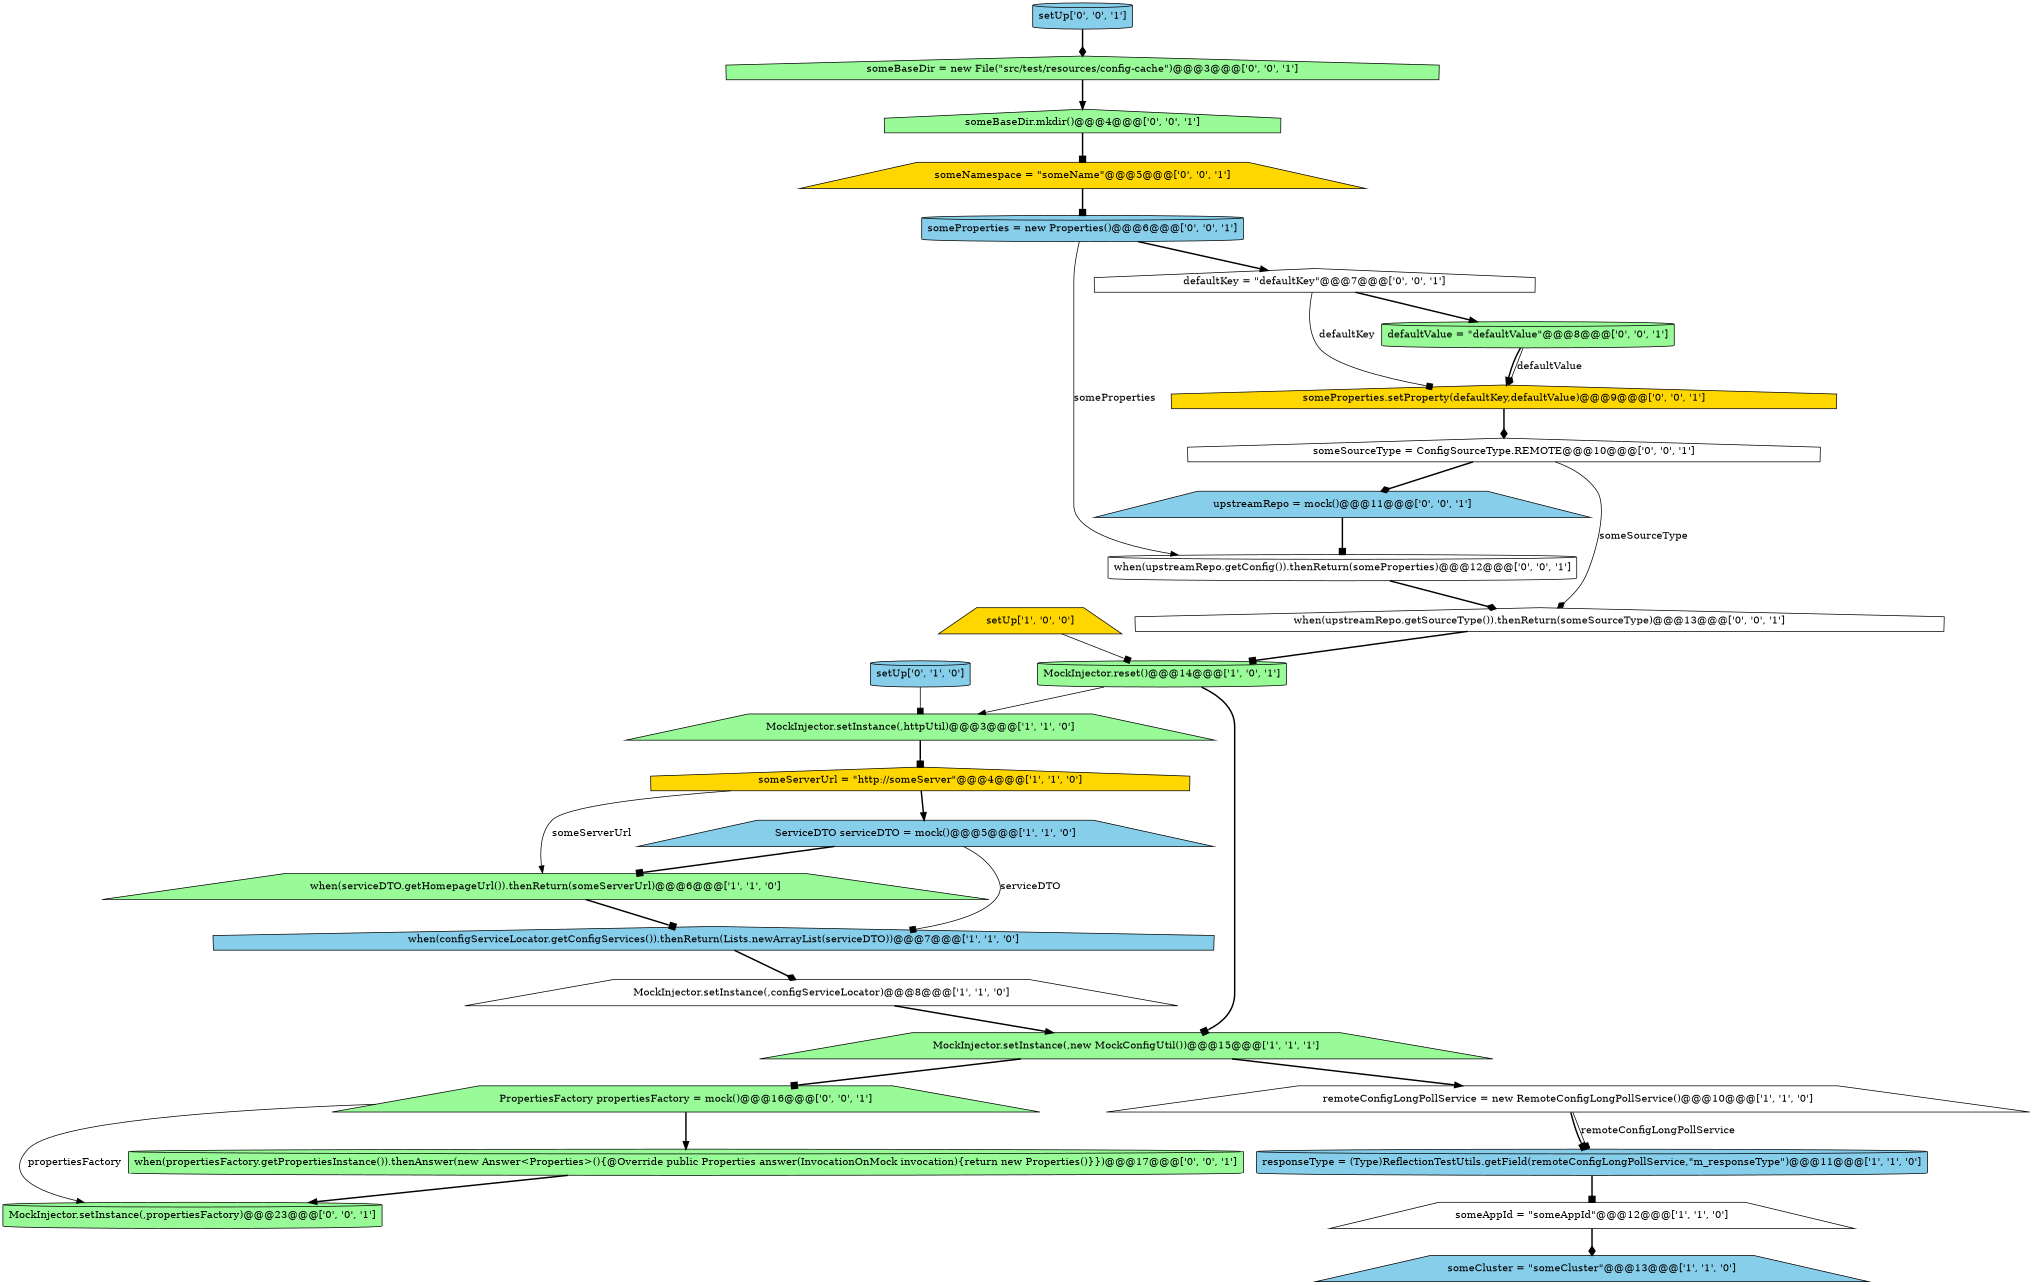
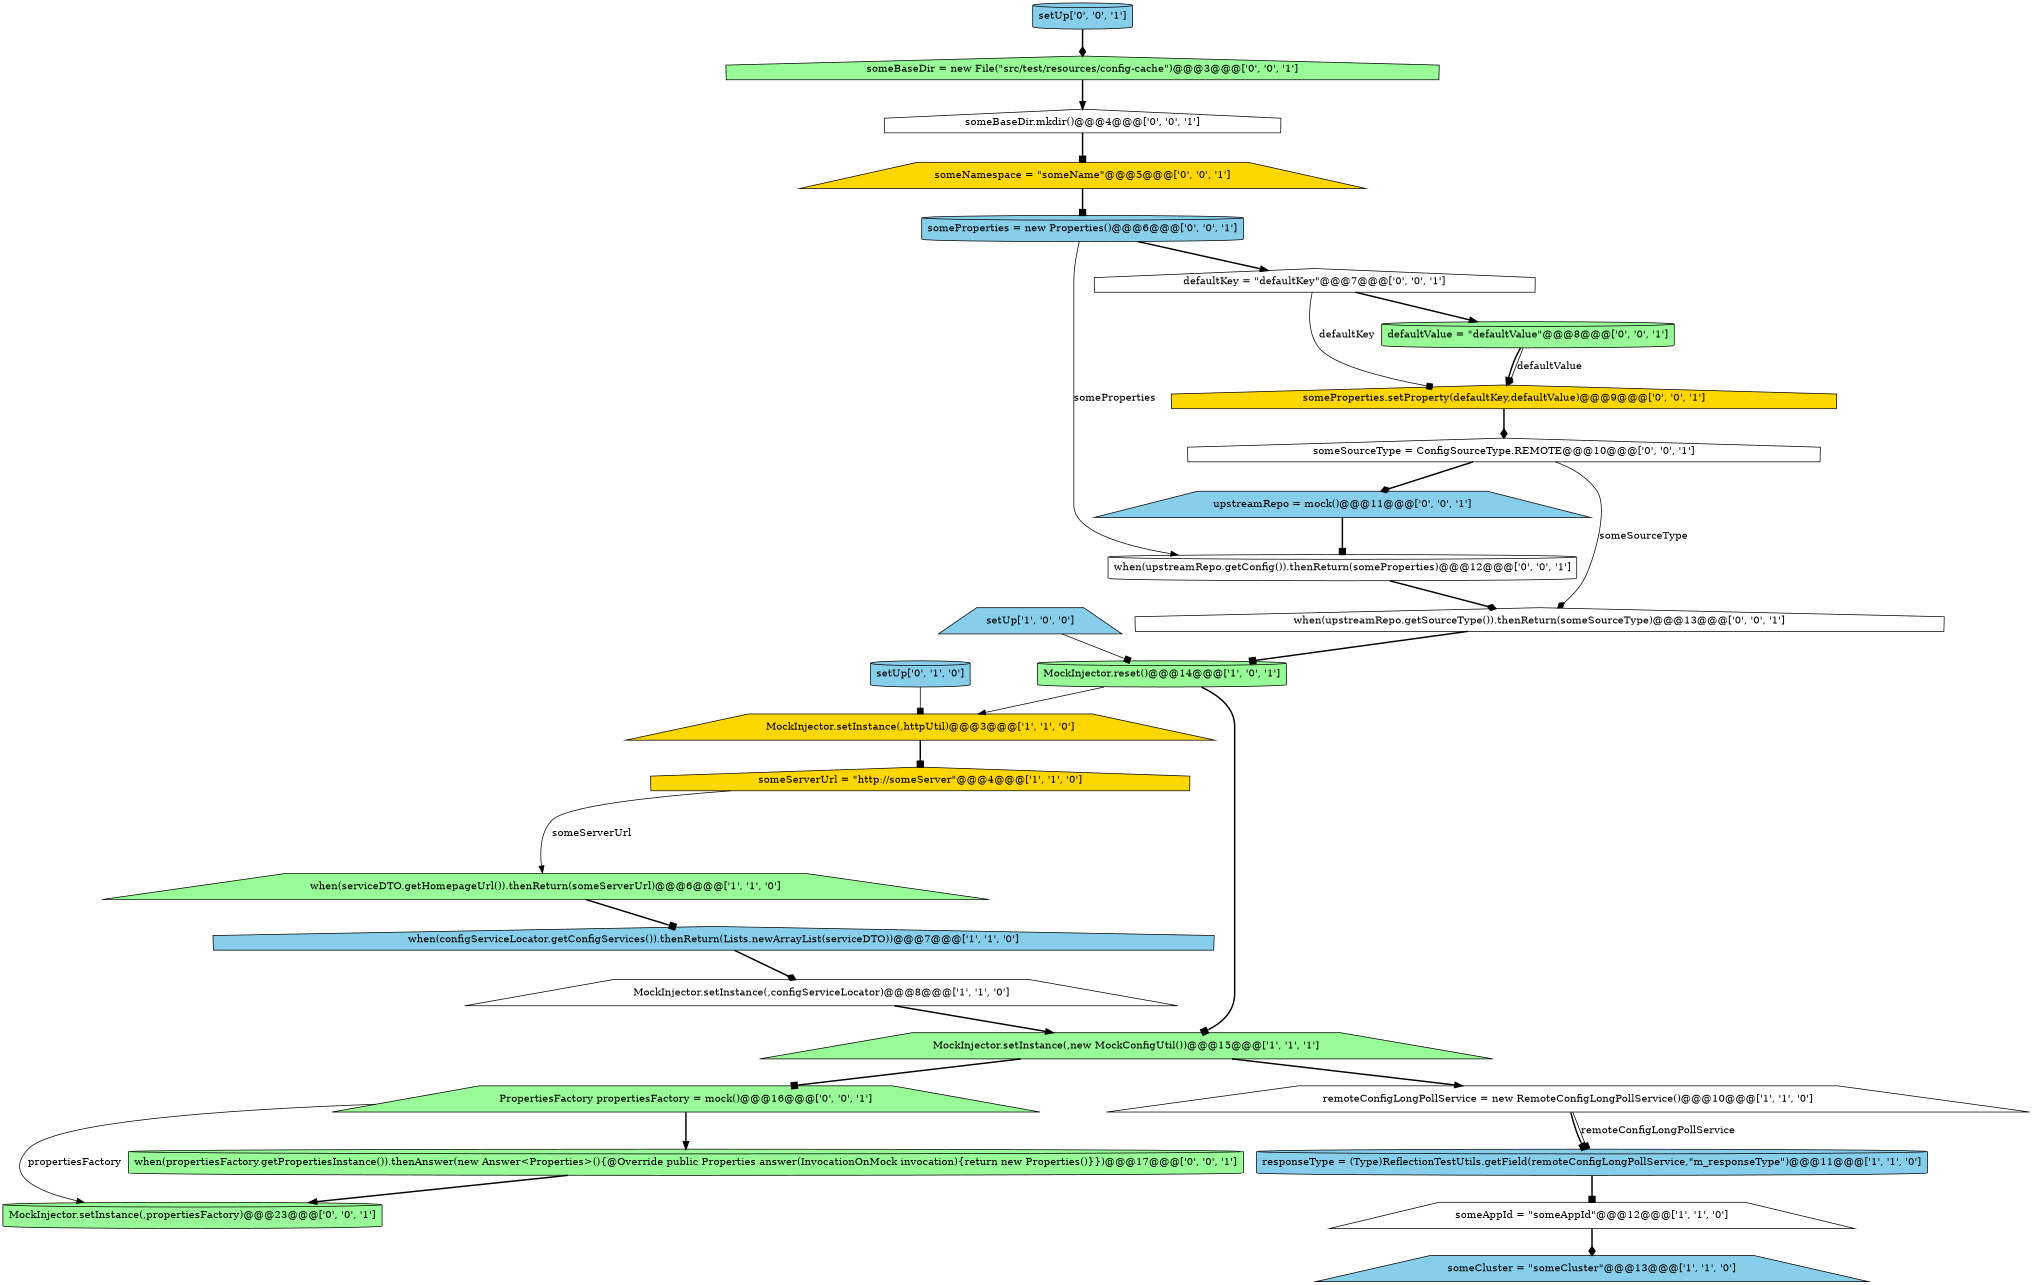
node "someBaseDir.mkdir()@@@4@@@['0', '0', '1']": fillcolor palegreen -> white
node "setUp['1', '0', '0']": fillcolor gold -> skyblue
node "MockInjector.setInstance(,httpUtil)@@@3@@@['1', '1', '0']": fillcolor palegreen -> gold
node "ServiceDTO serviceDTO = mock()@@@5@@@['1', '1', '0']": removed
